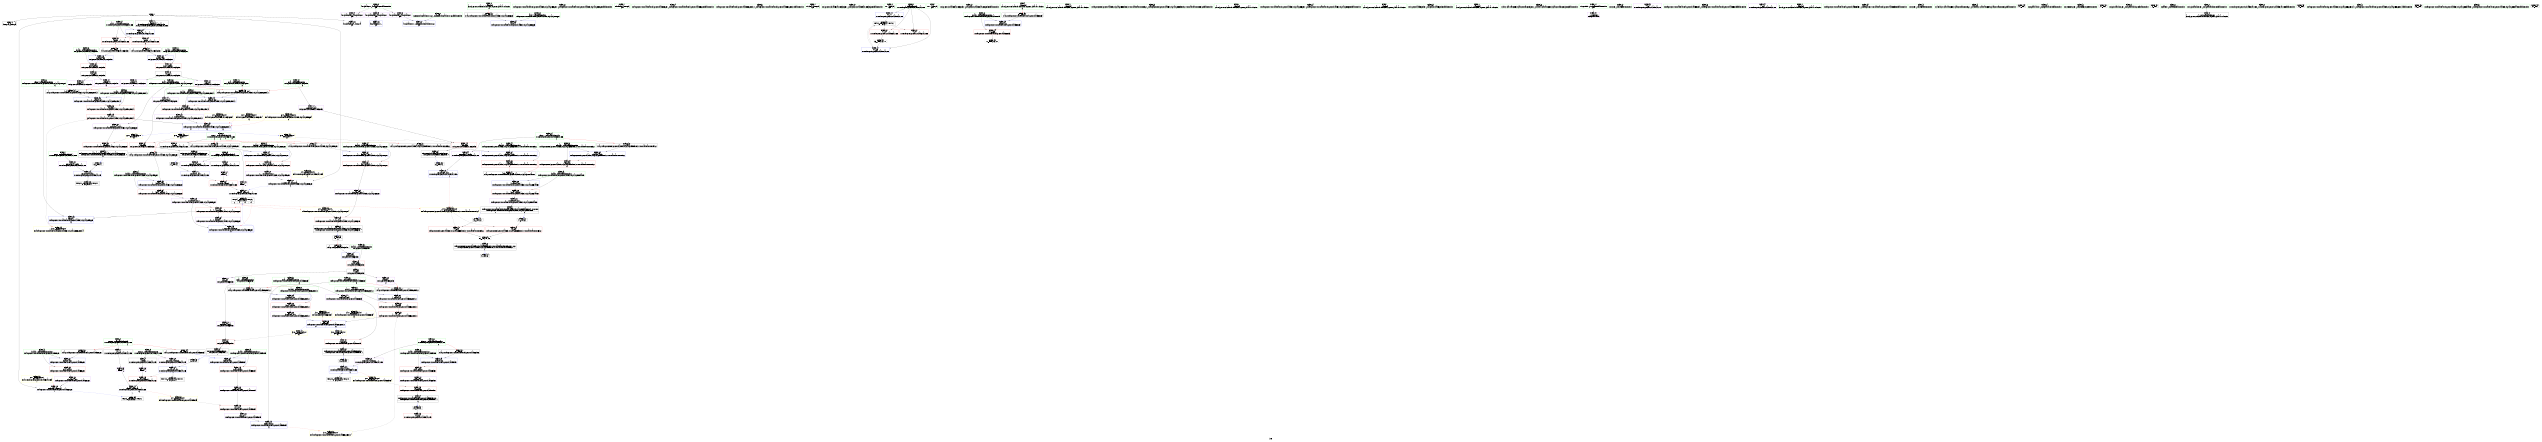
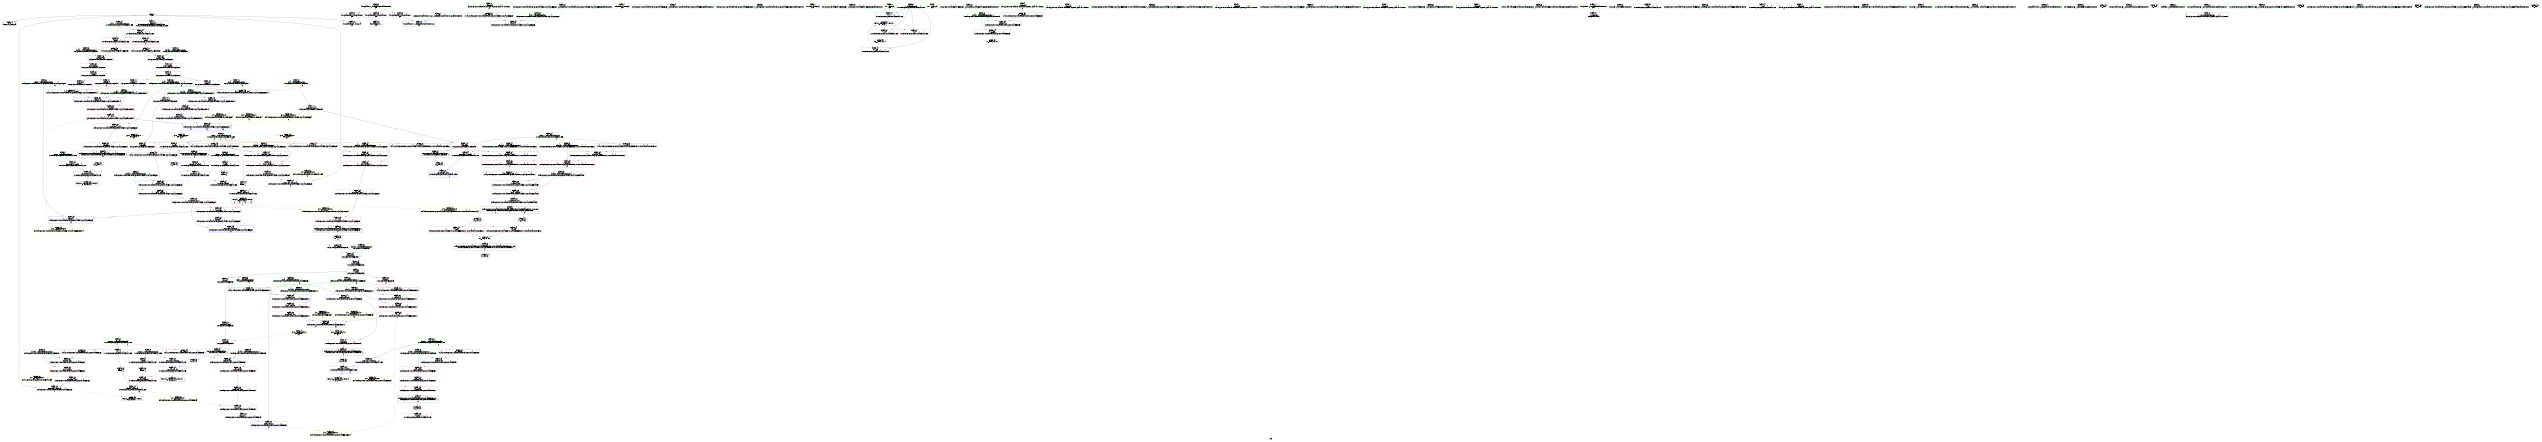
node "NodeID: 429": removed
